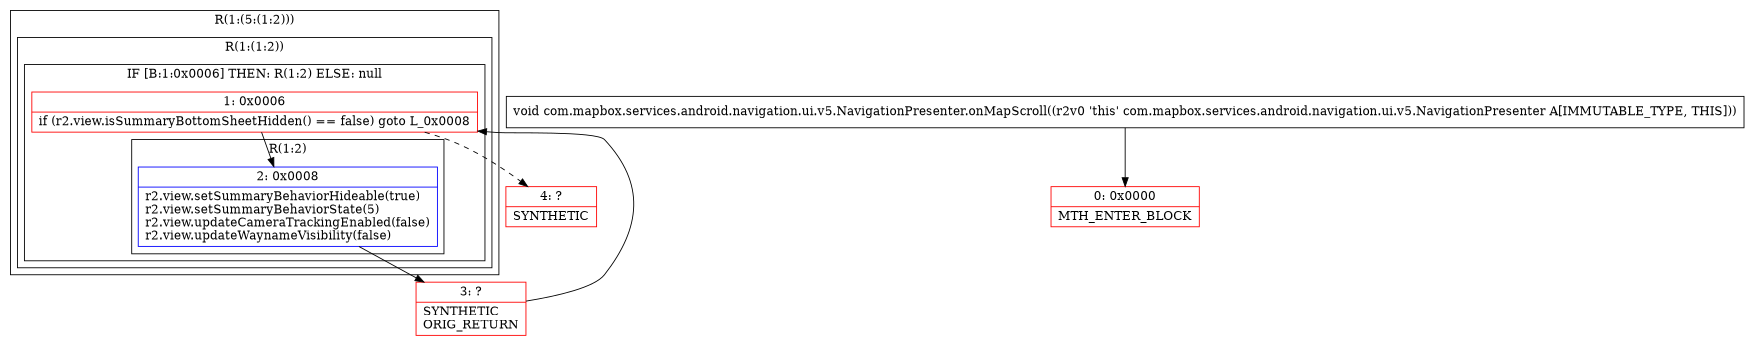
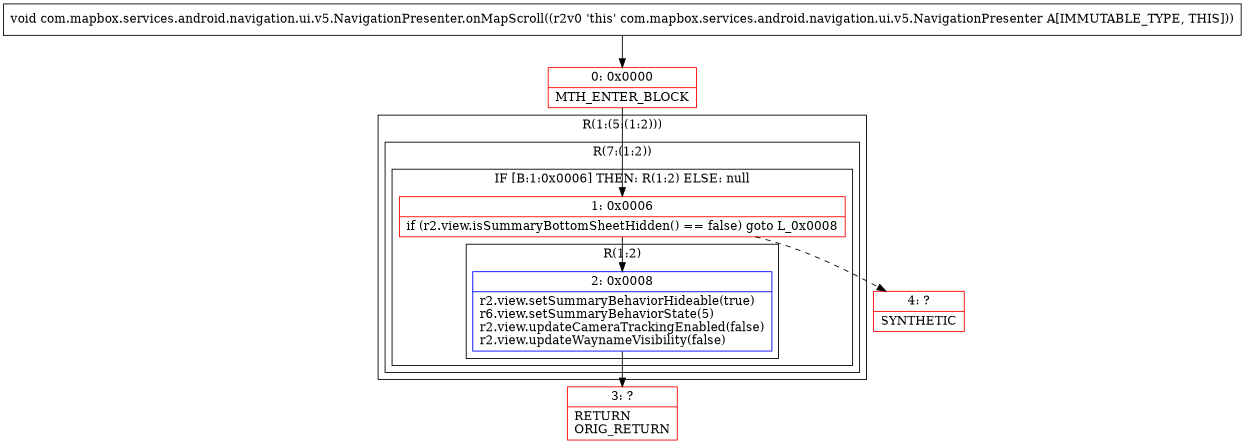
cluster "R(1:(1:2))": label "R(1:(1:2))" -> "R(7:(1:2))"
edge "3: ?" -> "1: 0x0006": now "0: 0x0000" -> "1: 0x0006"
node "2: 0x0008": text "r2.view.setSummaryBehaviorState(5)" -> "r6.view.setSummaryBehaviorState(5)"
node "3: ?": text "SYNTHETIC" -> "RETURN"
